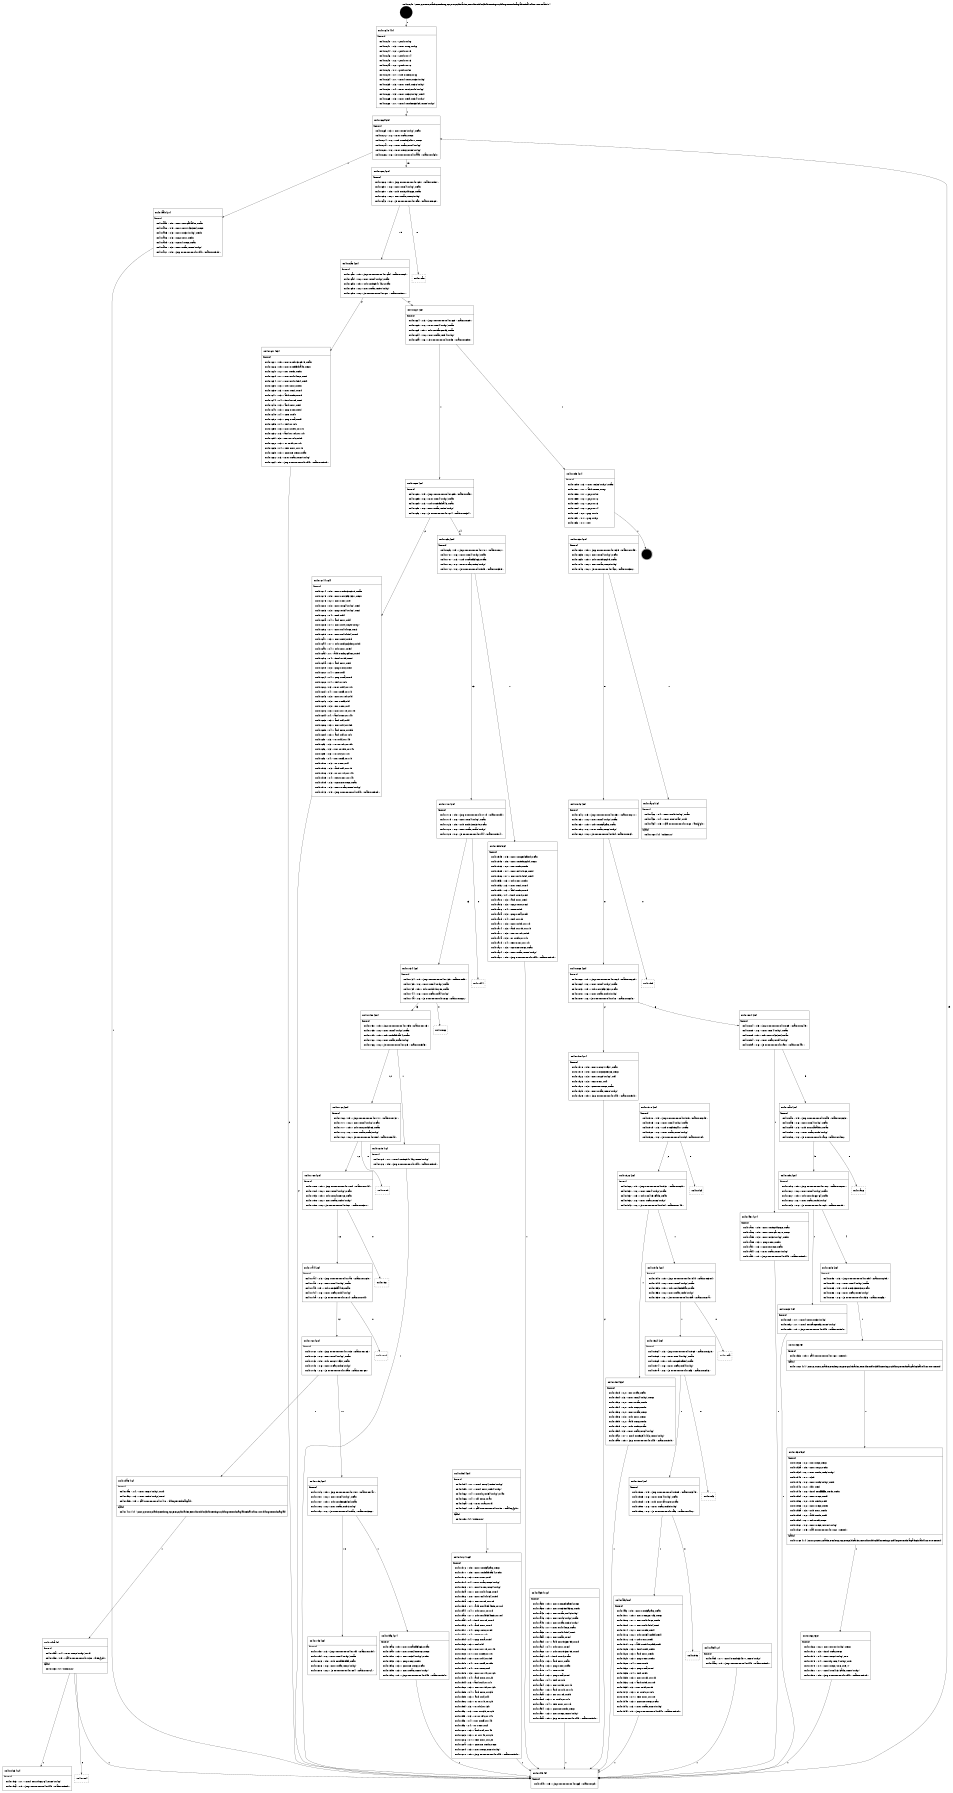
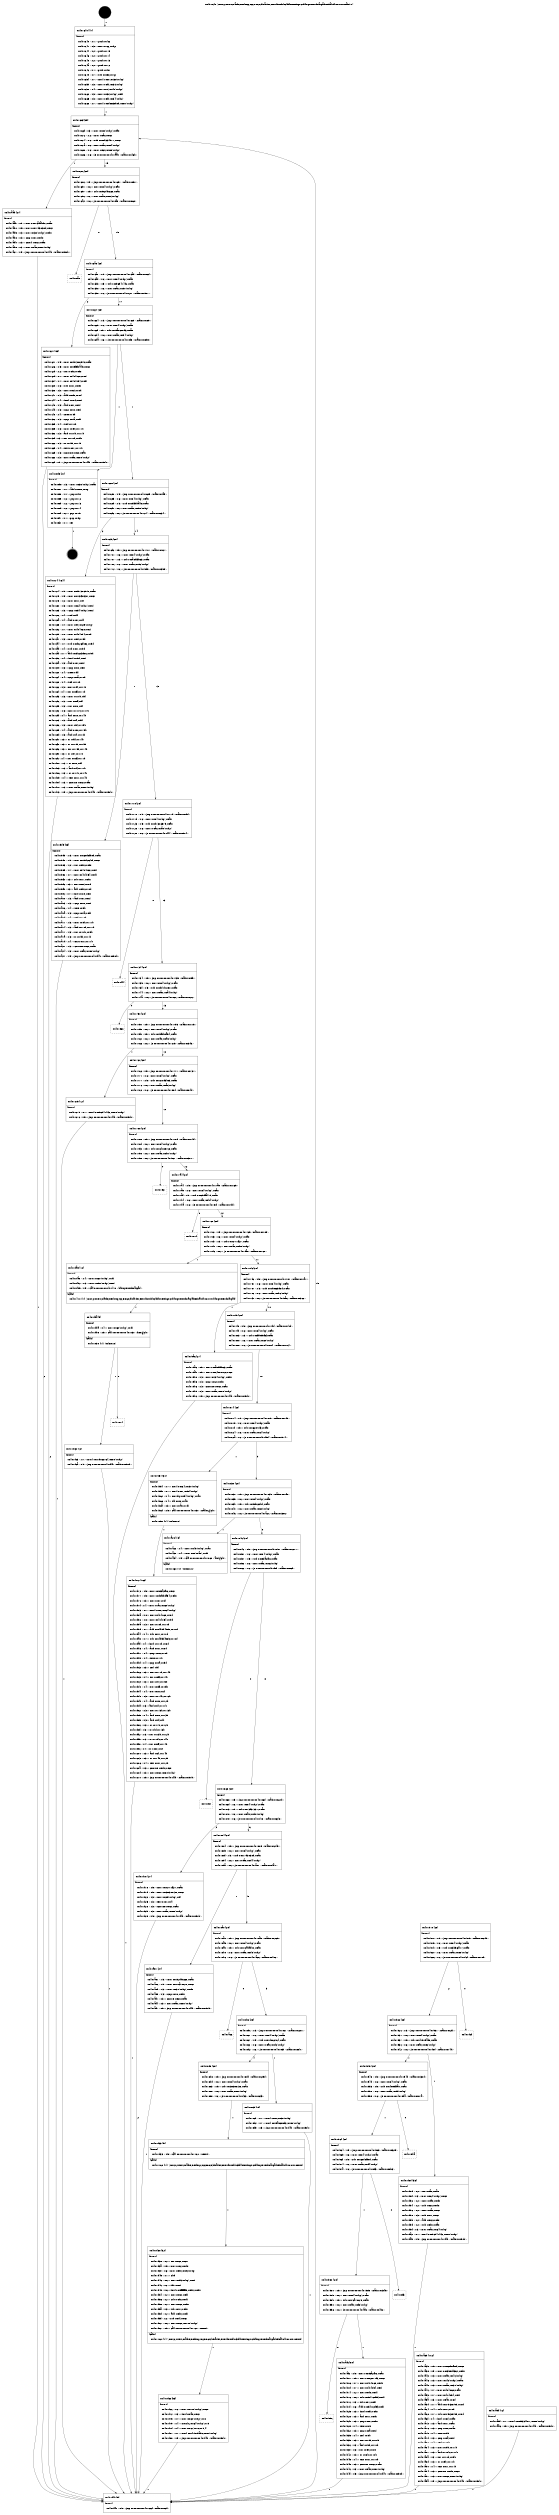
node "0x401e8d": removed
node "0x401814 [28]": added
edge "0x401dba [9]" -> "0x401f4b [5]": now "0x401dc3 [12]" -> "0x401f4b [5]"
